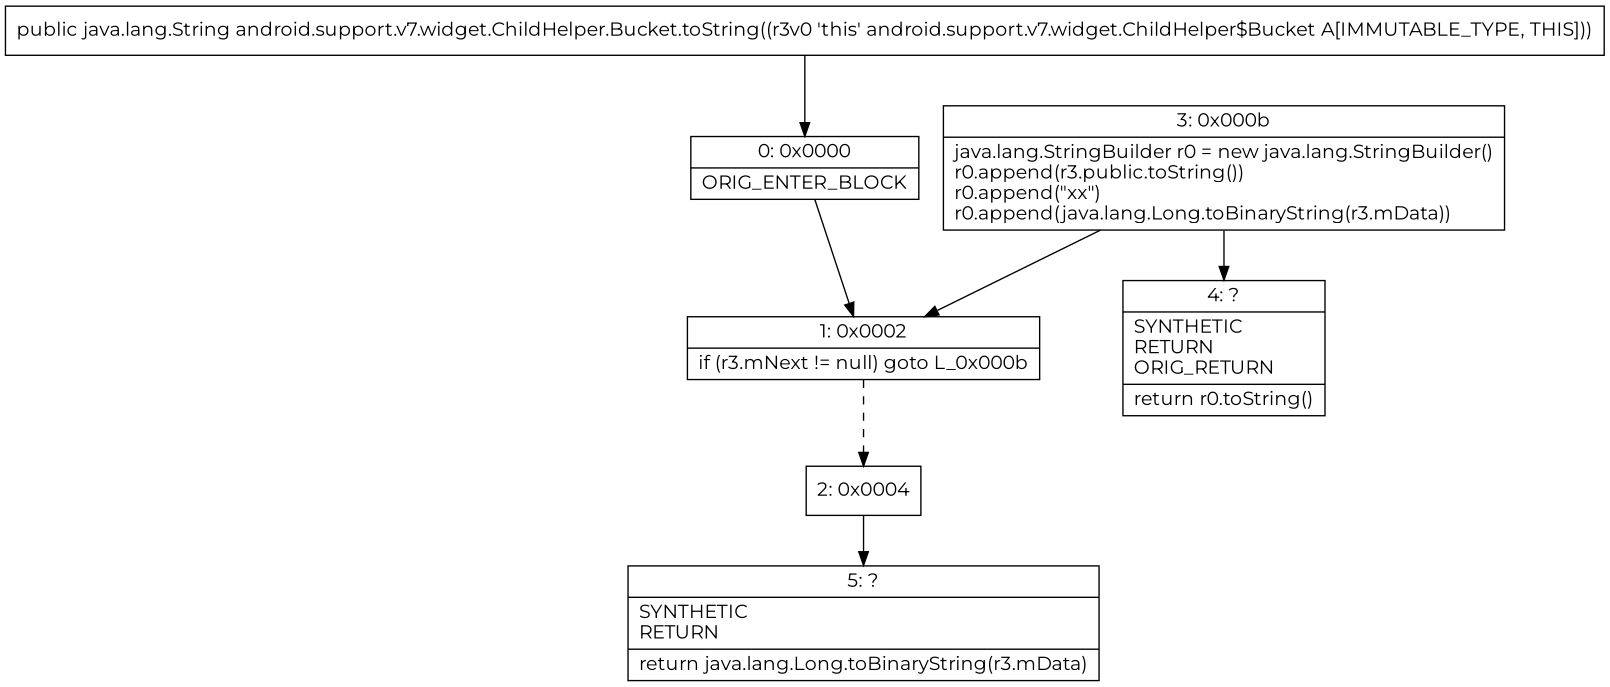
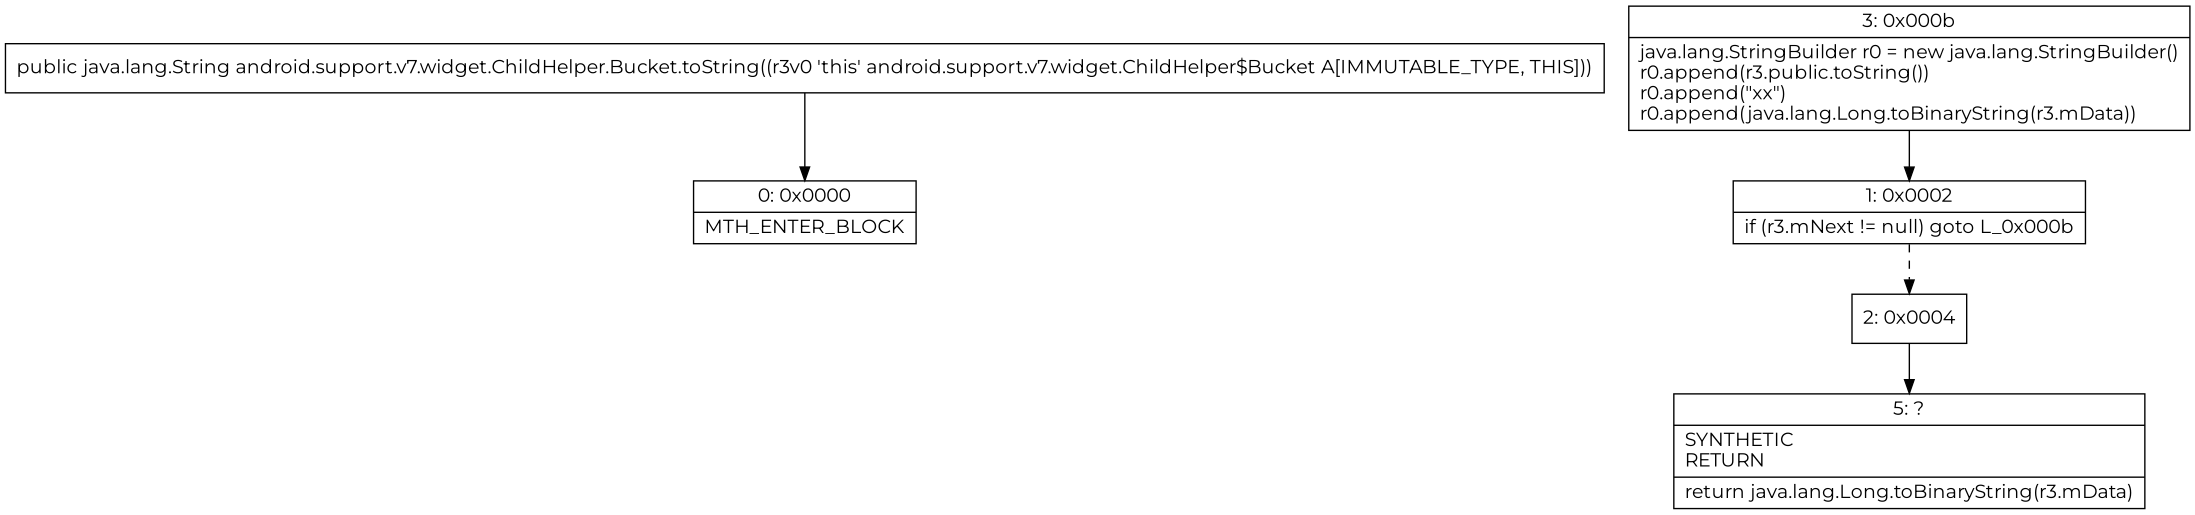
node "0: 0x0000": text "ORIG_ENTER_BLOCK" -> "MTH_ENTER_BLOCK"
edge "0: 0x0000" -> "1: 0x0002": removed
node "4: ?": removed
